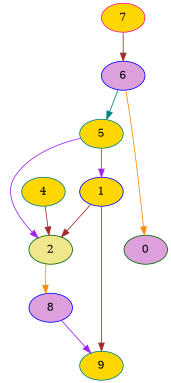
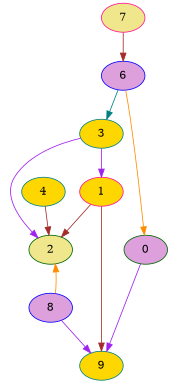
node "7": fillcolor gold -> khaki
node "5": label "5" -> "3"
node "1": color blue -> deeppink
edge "2" -> "8": reversed
edge "0" -> "9": added
